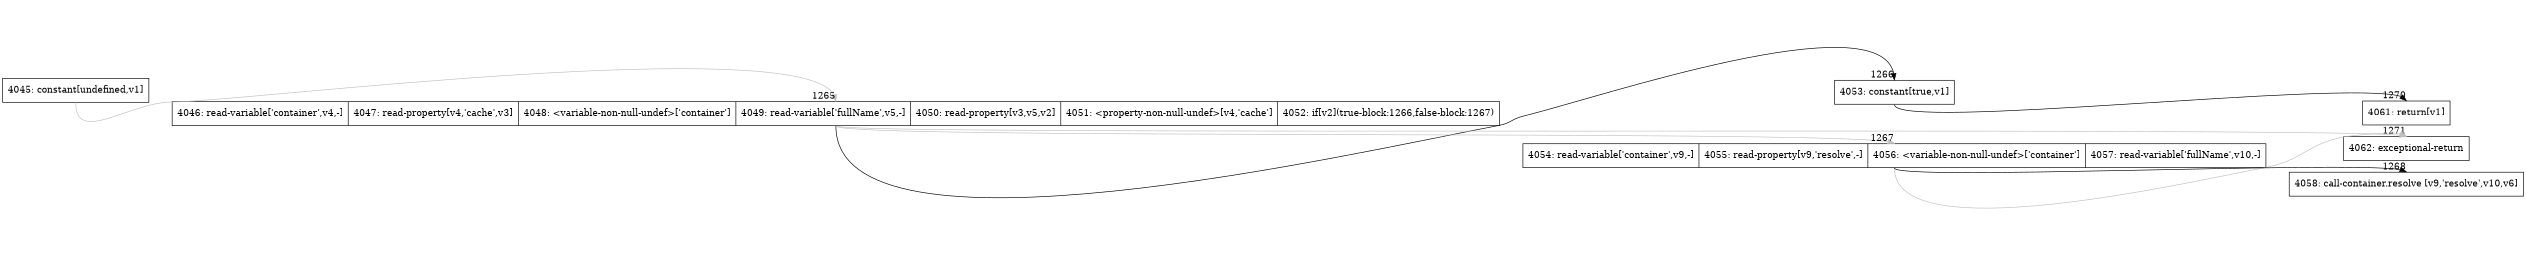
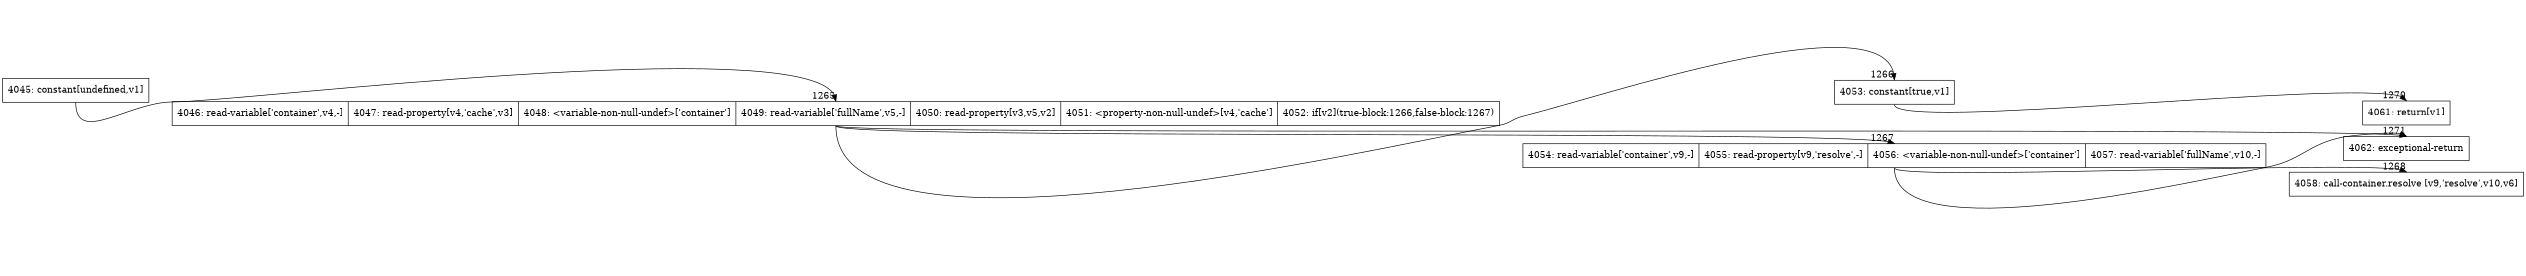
edge "4045: constant[undefined,v1]" -> "4046: read-variable['container',v4,-]": color gray -> black
edge "4046: read-variable['container',v4,-]" -> "4062: exceptional-return": color gray -> black
edge "4046: read-variable['container',v4,-]" -> "4054: read-variable['container',v9,-]": color gray -> black
edge "4054: read-variable['container',v9,-]" -> "4062: exceptional-return": color gray -> black
